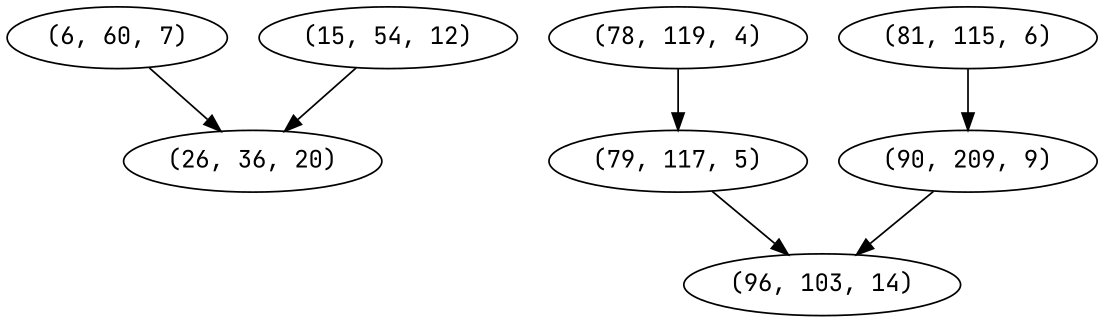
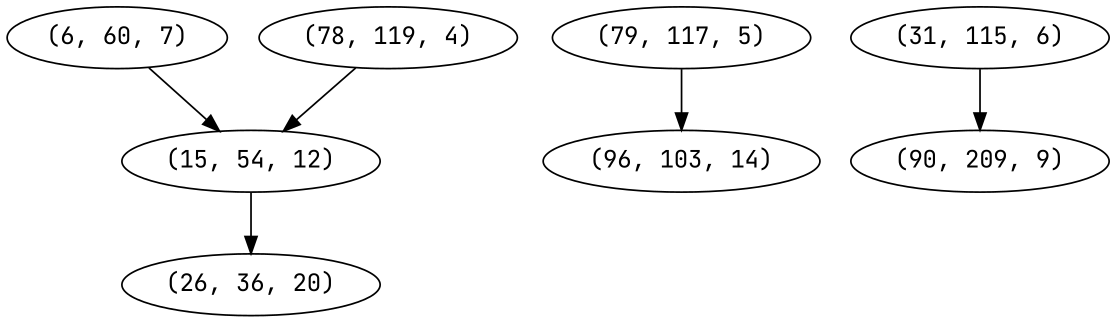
node "(81, 115, 6)": label "(81, 115, 6)" -> "(31, 115, 6)"
edge "(78, 119, 4)" -> "(79, 117, 5)": now "(78, 119, 4)" -> "(15, 54, 12)"
edge "(6, 60, 7)" -> "(26, 36, 20)": now "(6, 60, 7)" -> "(15, 54, 12)"
edge "(90, 209, 9)" -> "(96, 103, 14)": removed
